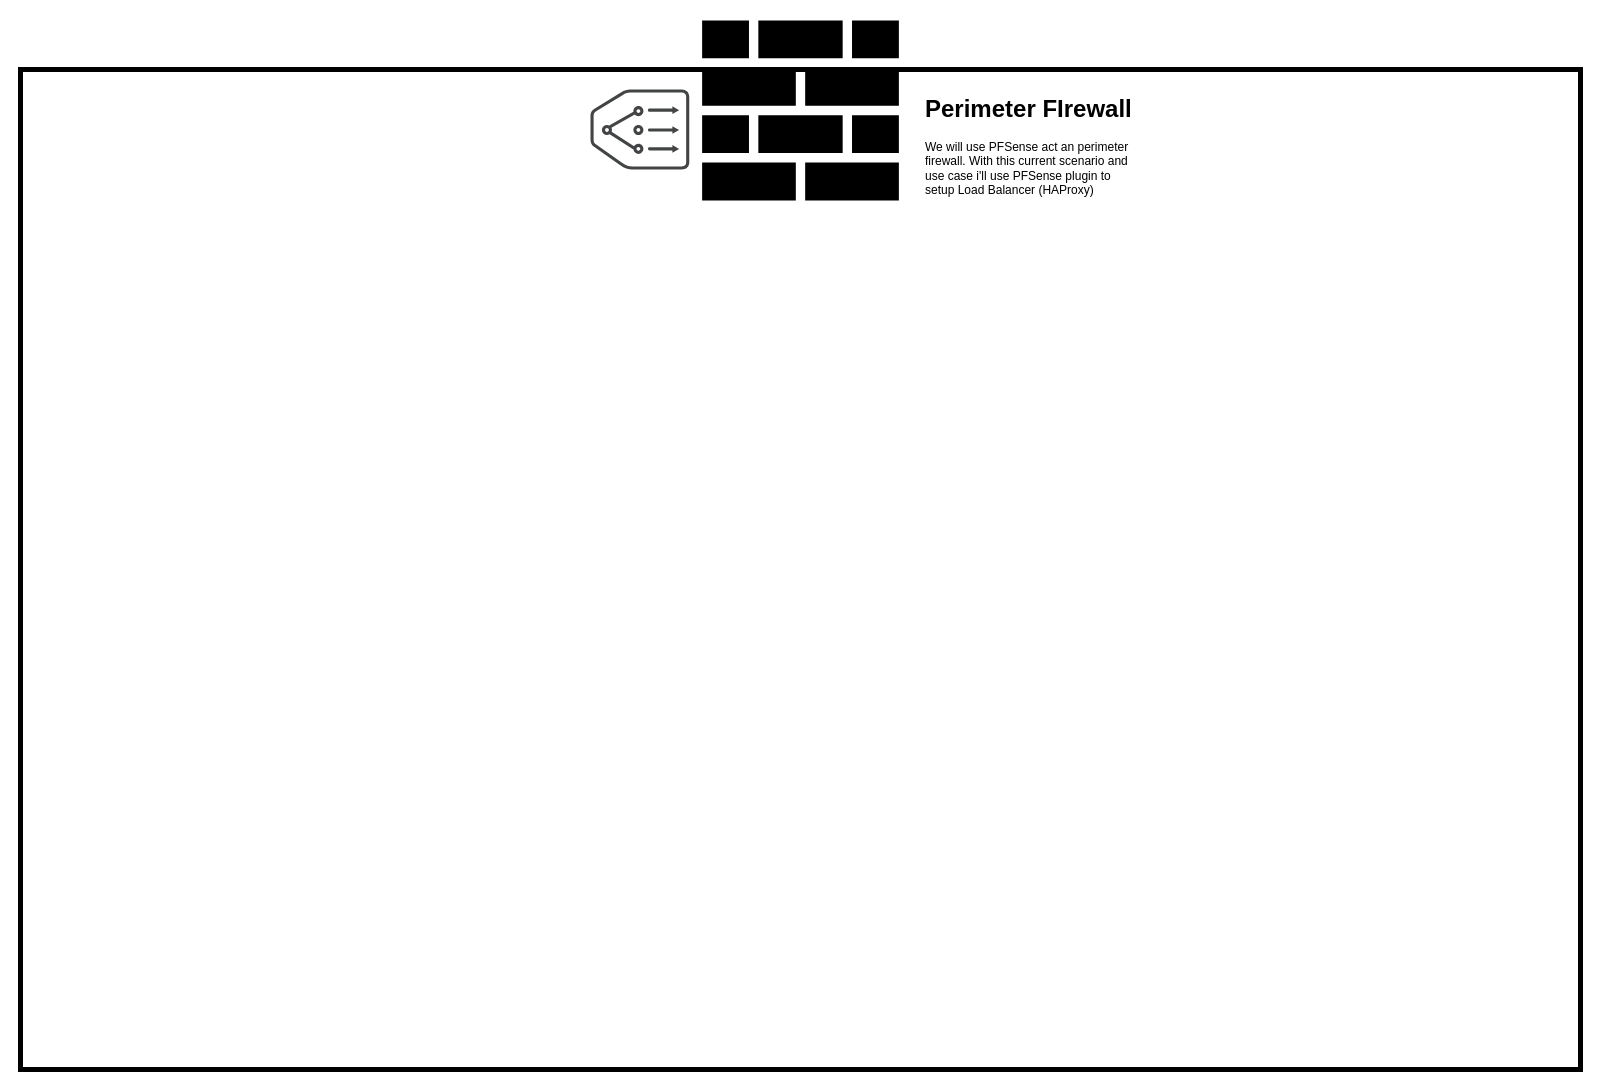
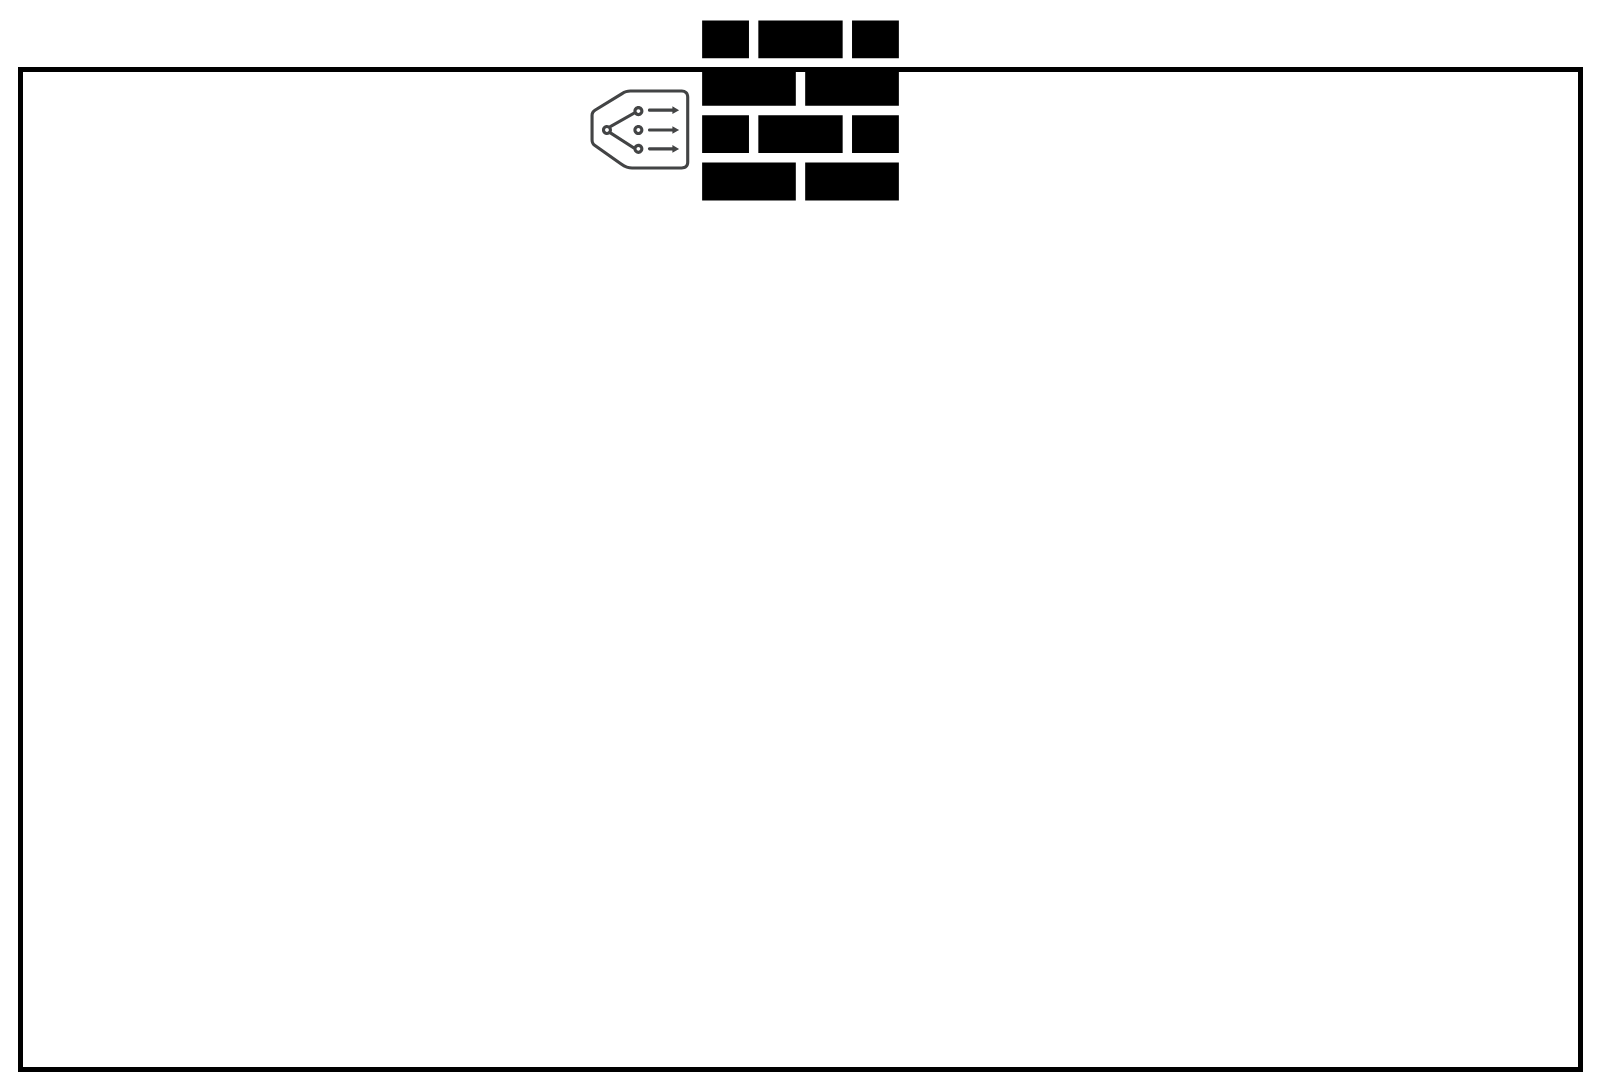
node "Perimeter FIrewallWe will use PFSense act an perimeter firewall. With this current scenario and use case i'll use PFSense plugin to setup Load Balancer (HAProxy)": removed
